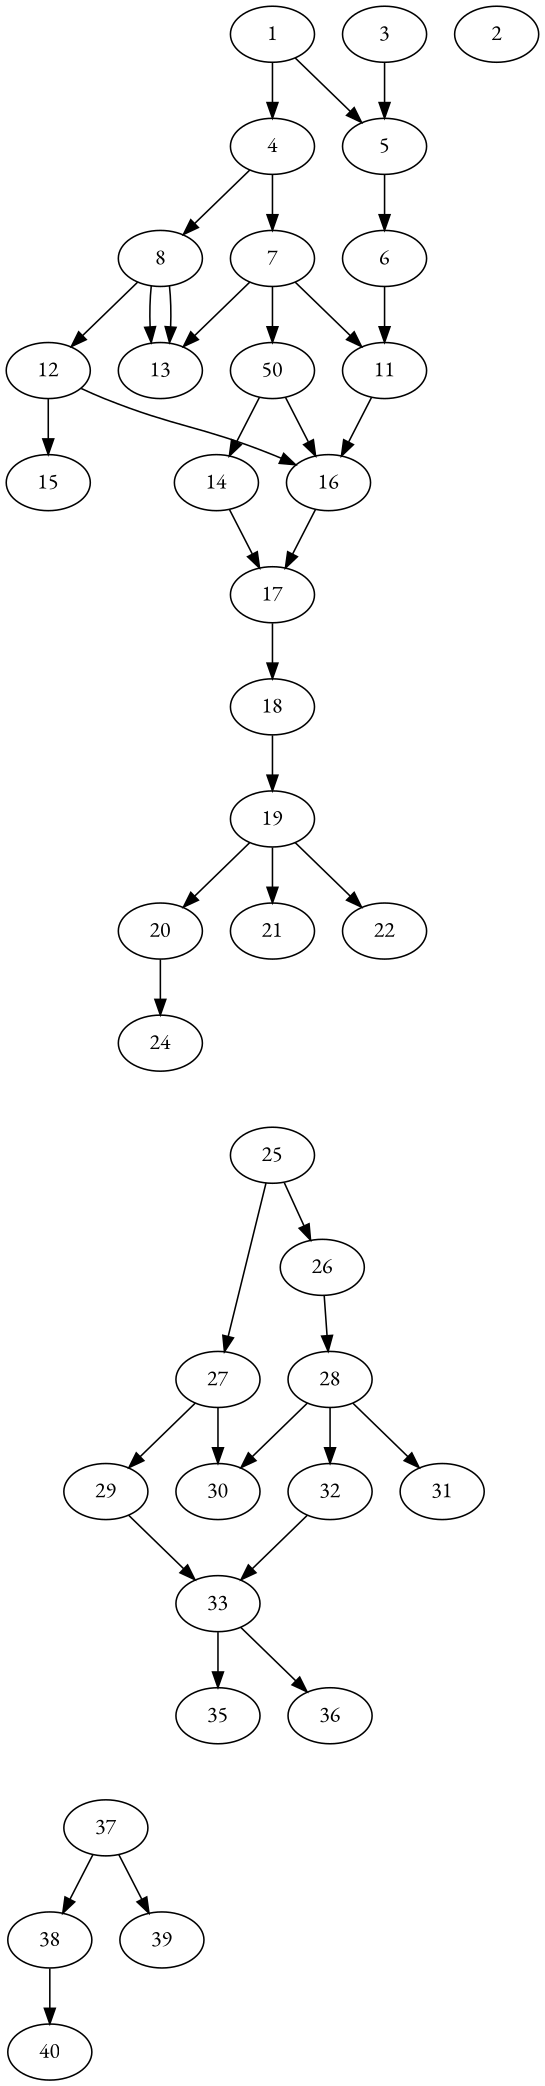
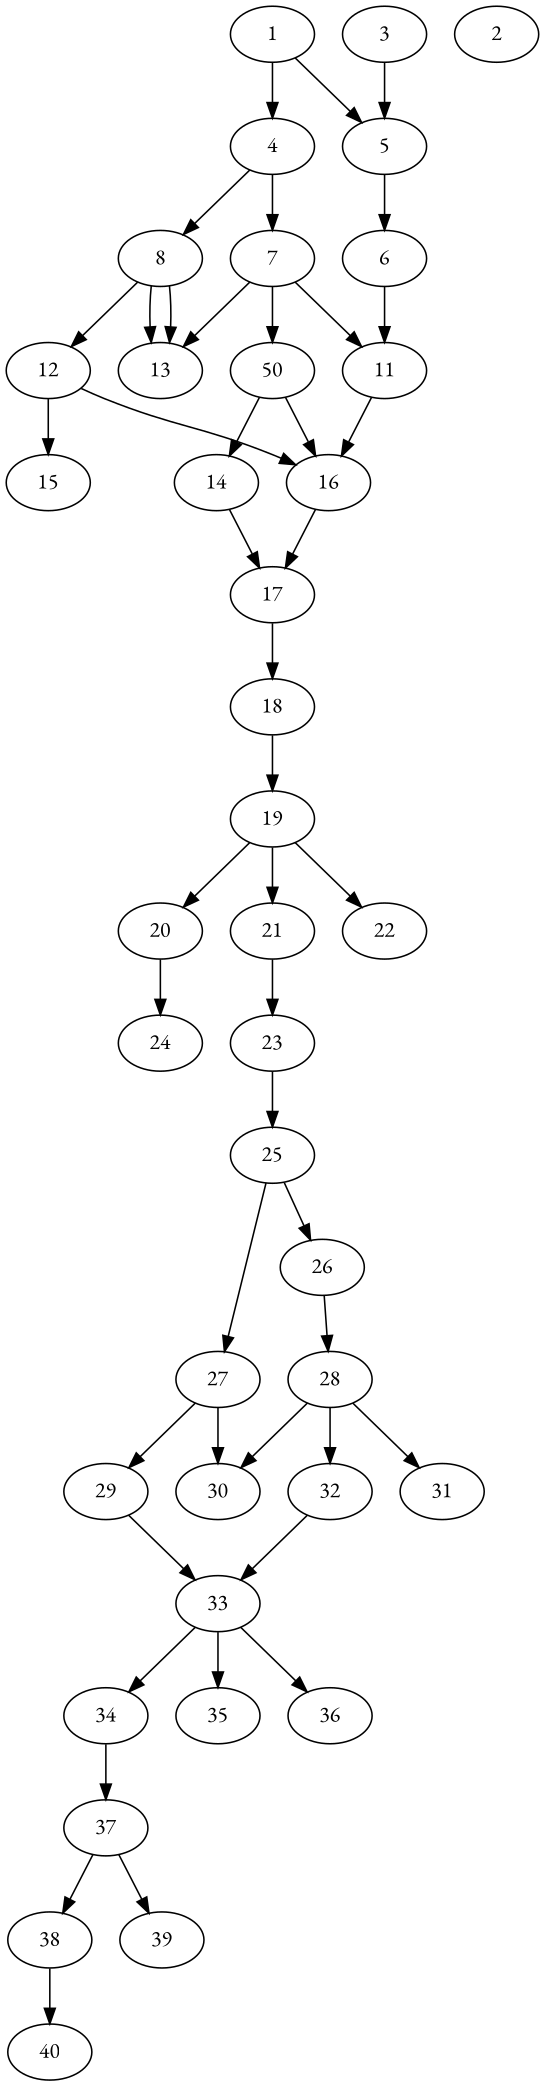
node "23": added
node "34": added
